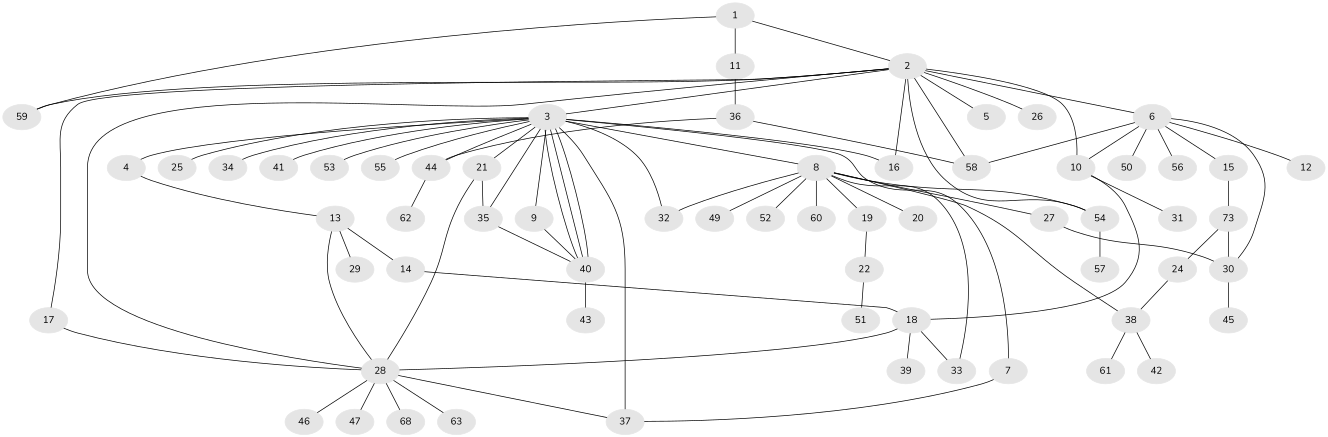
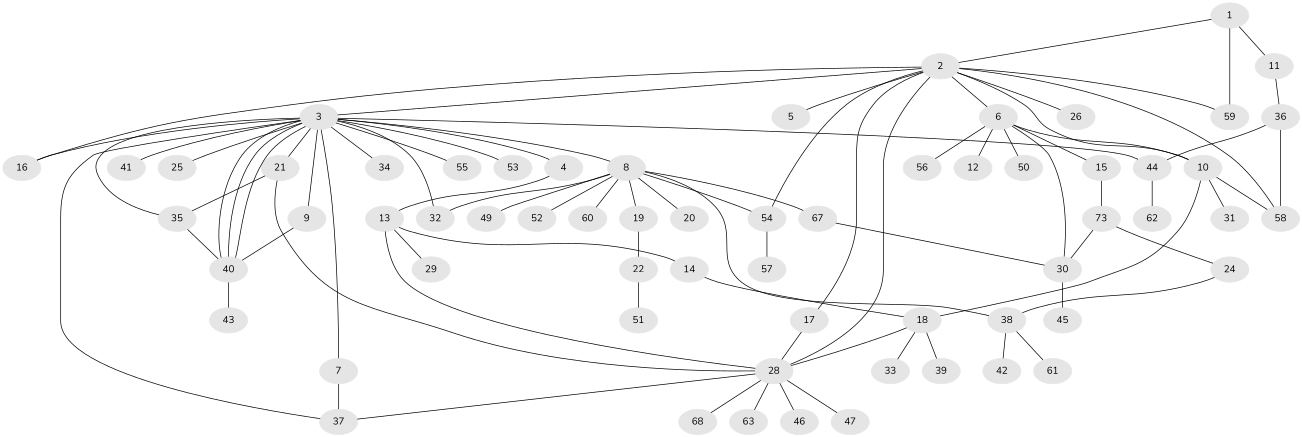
edge "6" -- "58": now "10" -- "58"
node "27": label "27" -> "67"
edge "8" -- "33": removed
